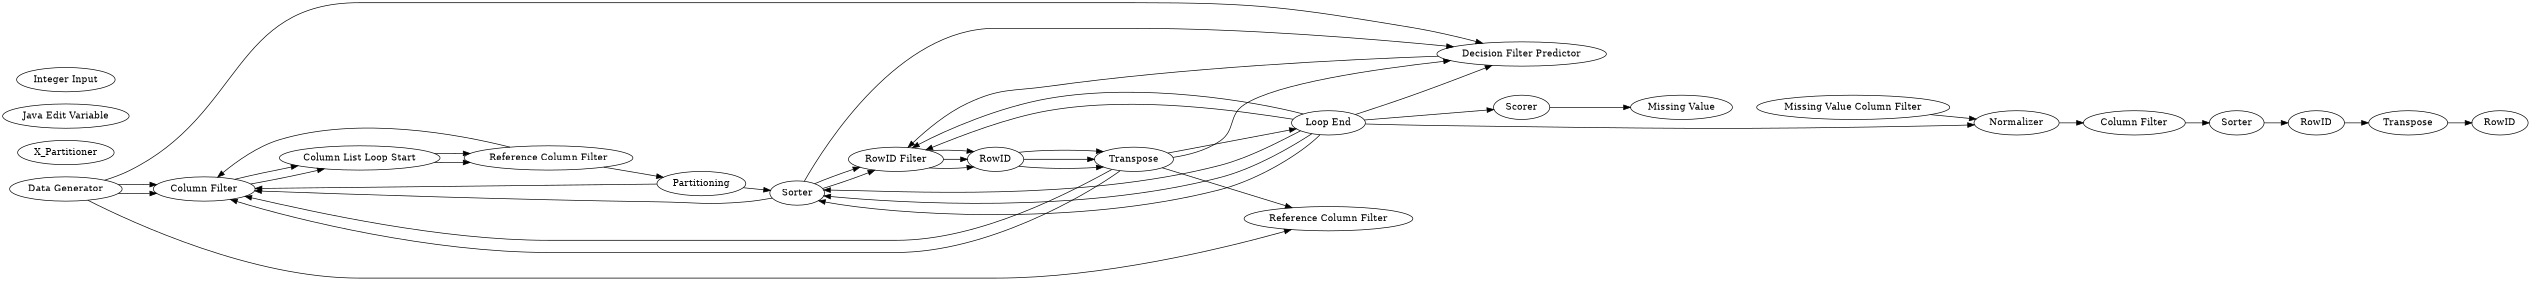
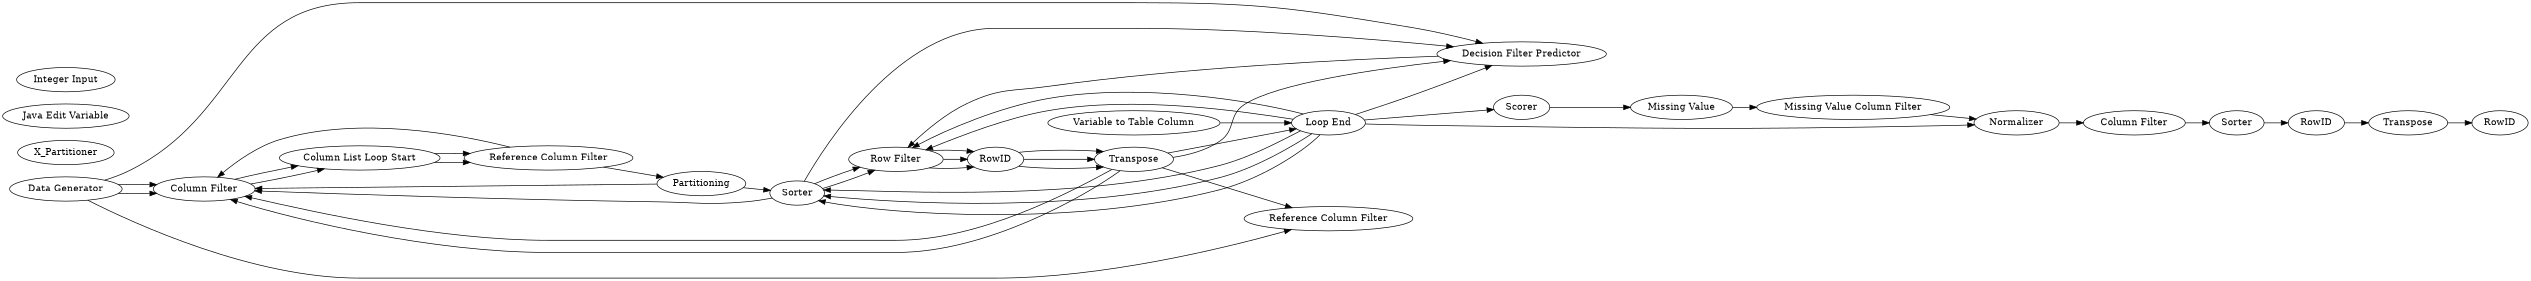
edge "Missing Value" -> "Missing Value Column Filter": added
node "Variable to Table Column": added
node "RowID Filter": label "RowID Filter" -> "Row Filter"
